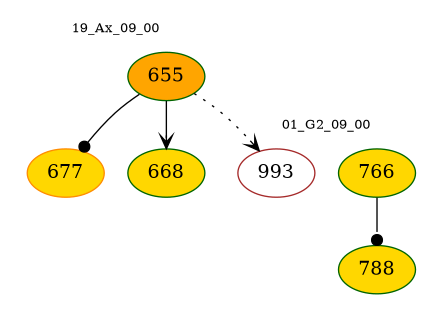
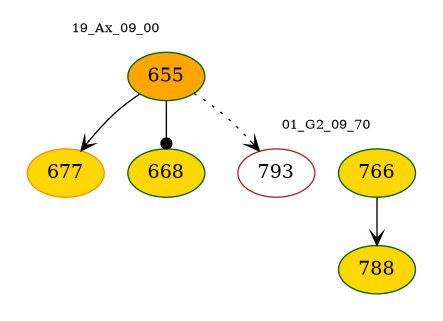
edge "655" -> "677": arrowhead dot -> vee
edge "655" -> "668": arrowhead vee -> dot
cluster "01_G2_09_00": label "01_G2_09_00" -> "01_G2_09_70"
node "993": label "993" -> "793"
edge "766" -> "788": arrowhead dot -> vee
